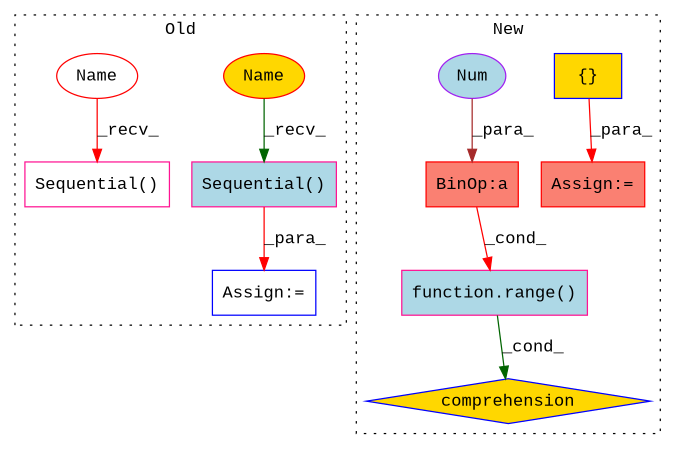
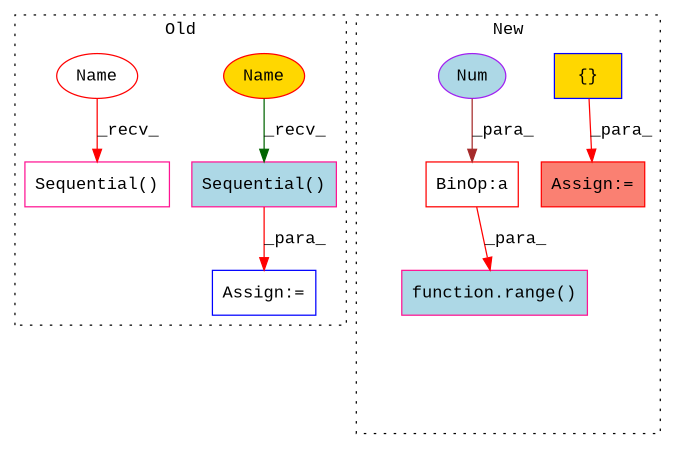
node "BinOp:a": fillcolor salmon -> white
edge "BinOp:a" -> "function.range()": label "_cond_" -> "_para_"
node "comprehension": removed
